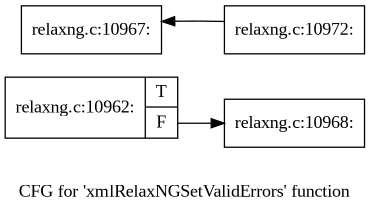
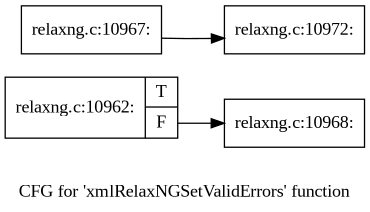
edge "relaxng.c:10972:" -> "relaxng.c:10967:": reversed
